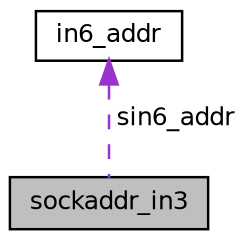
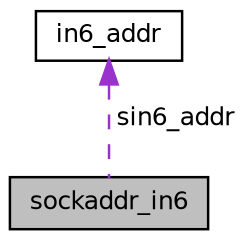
node "sockaddr_in3": label "sockaddr_in3" -> "sockaddr_in6"
